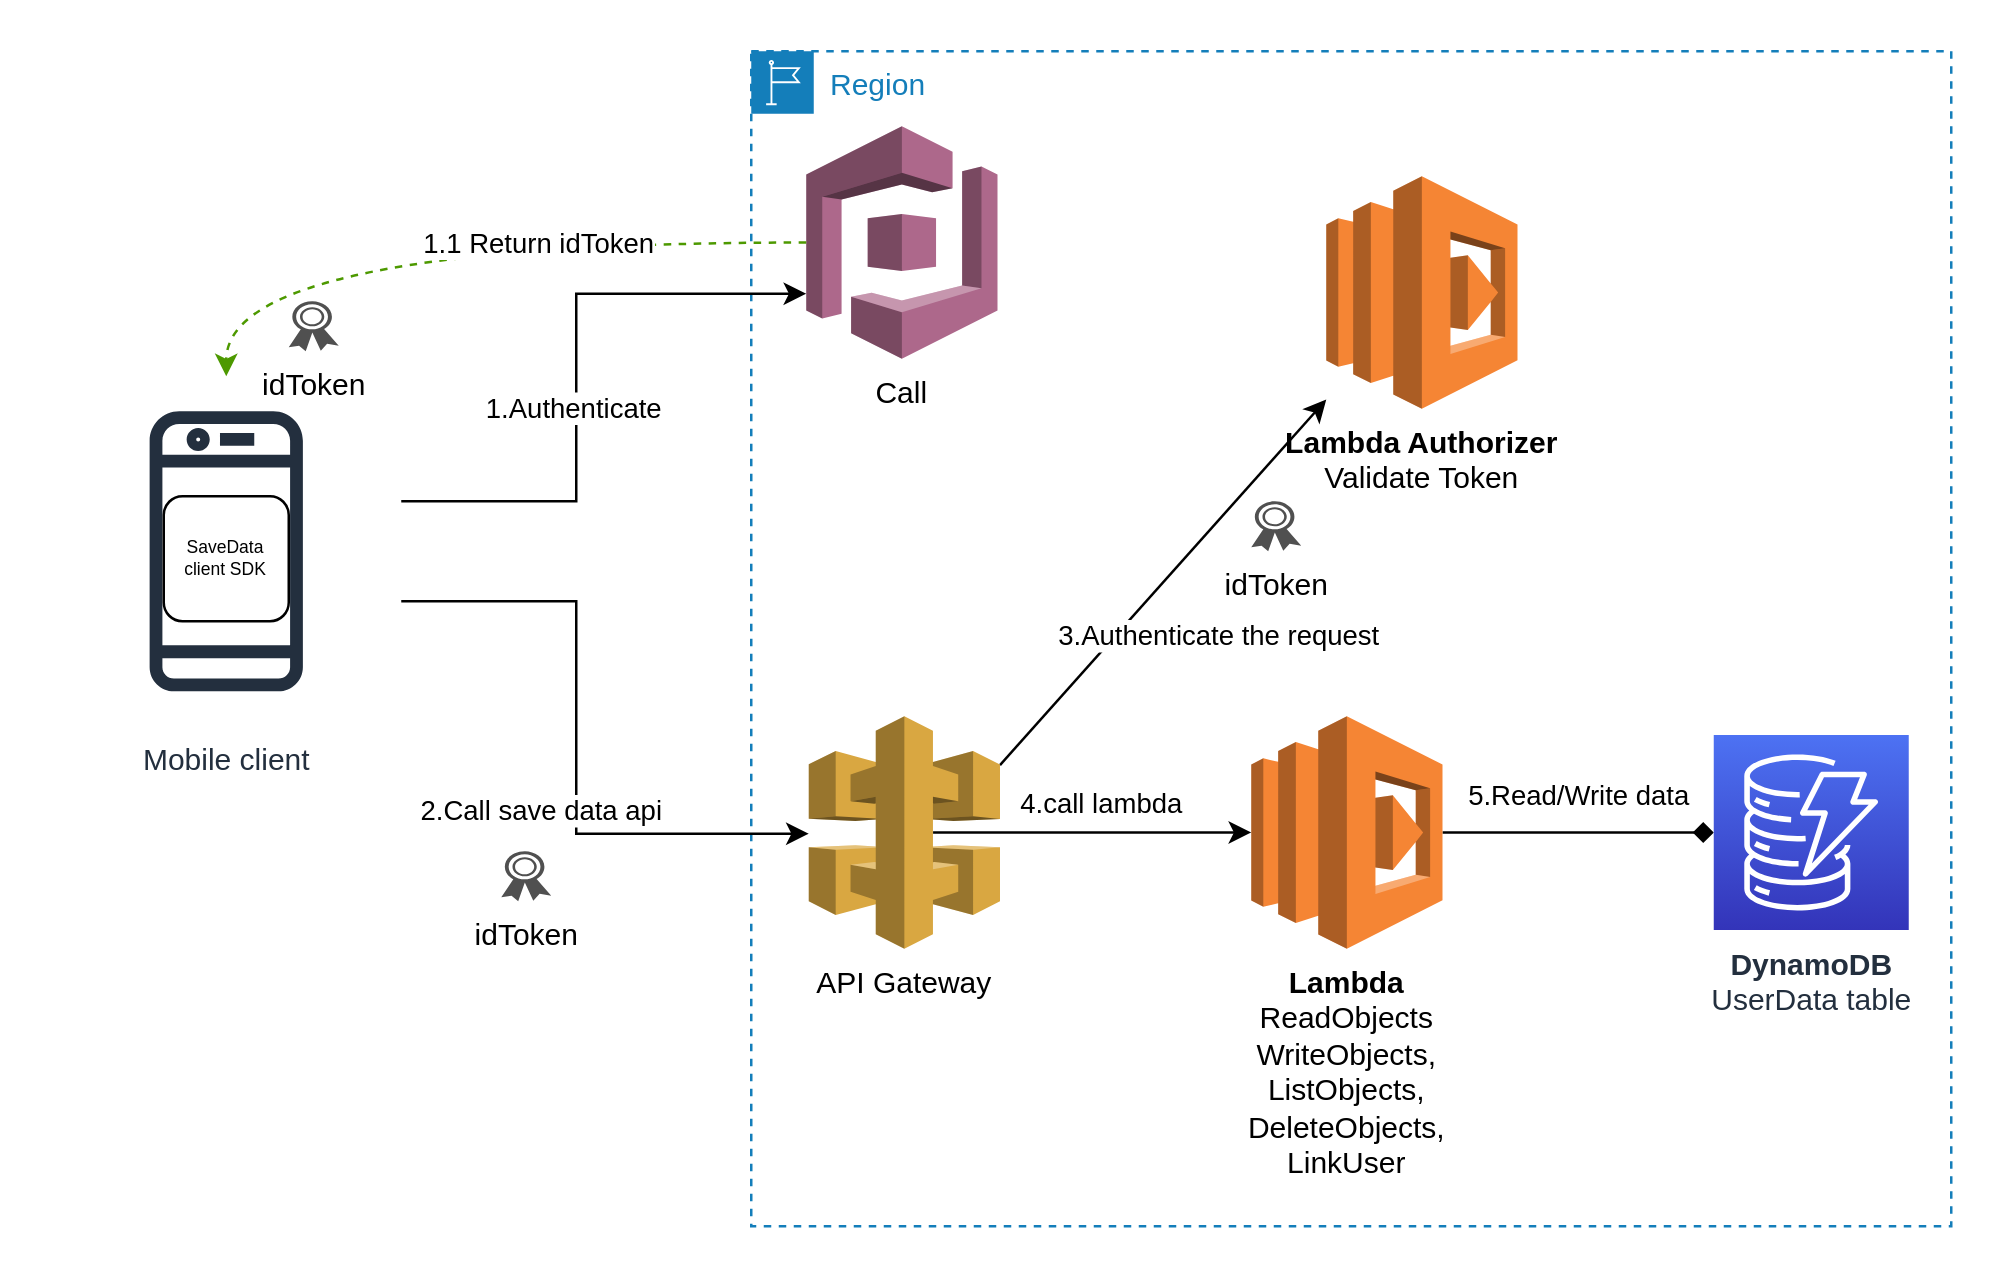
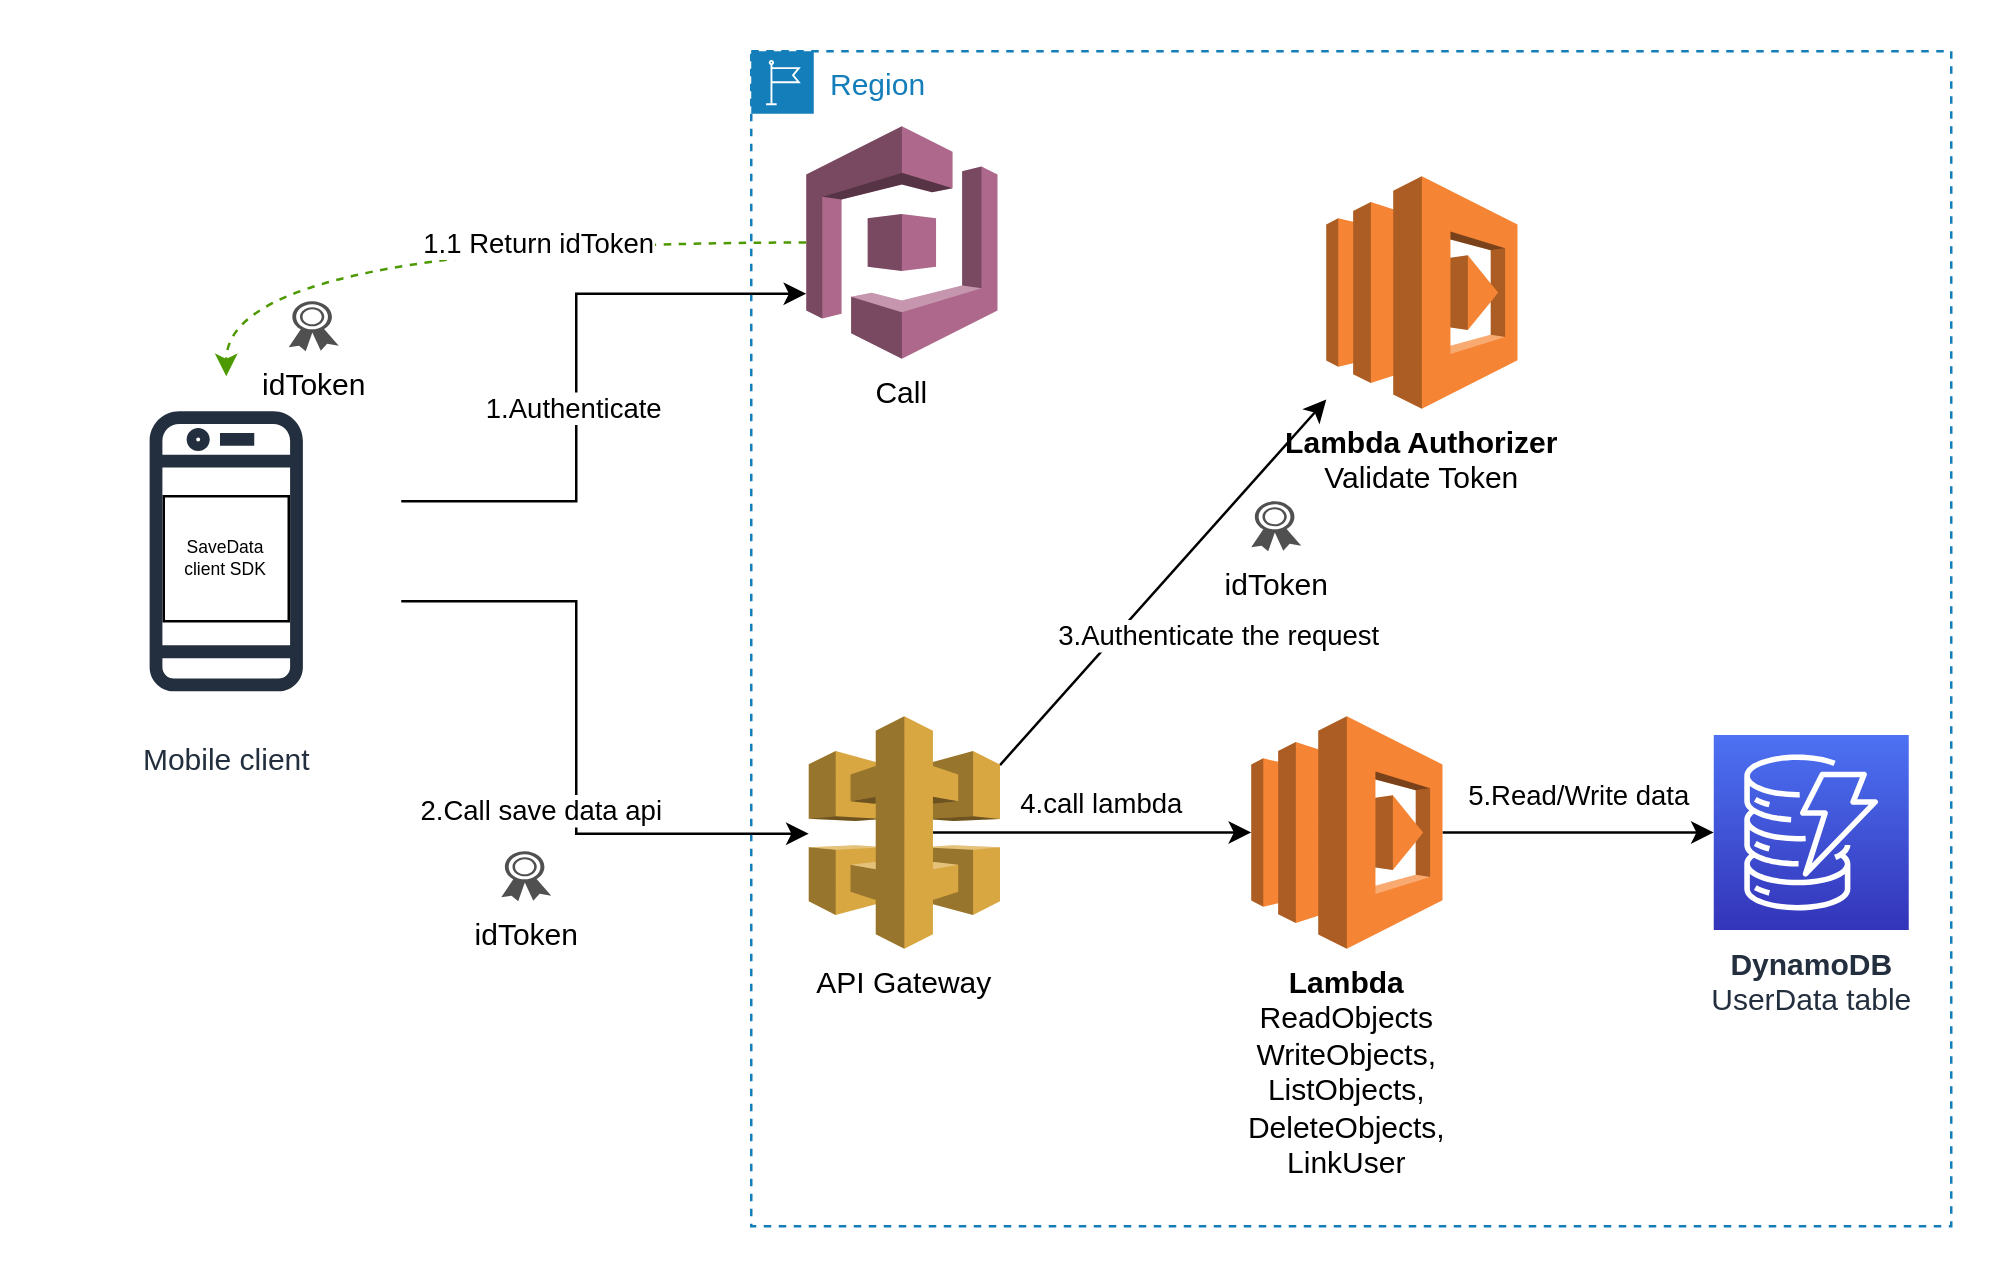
node "SaveData client SDK": shape rounded rectangle -> rectangle
edge "LambdaReadObjectsWriteObjects,ListObjects,DeleteObjects,LinkUser" -> "DynamoDB UserData table": arrowhead diamond -> classic
